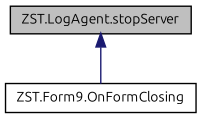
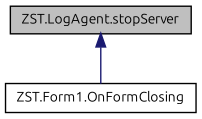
node "ZST.Form9.OnFormClosing": label "ZST.Form9.OnFormClosing" -> "ZST.Form1.OnFormClosing"
